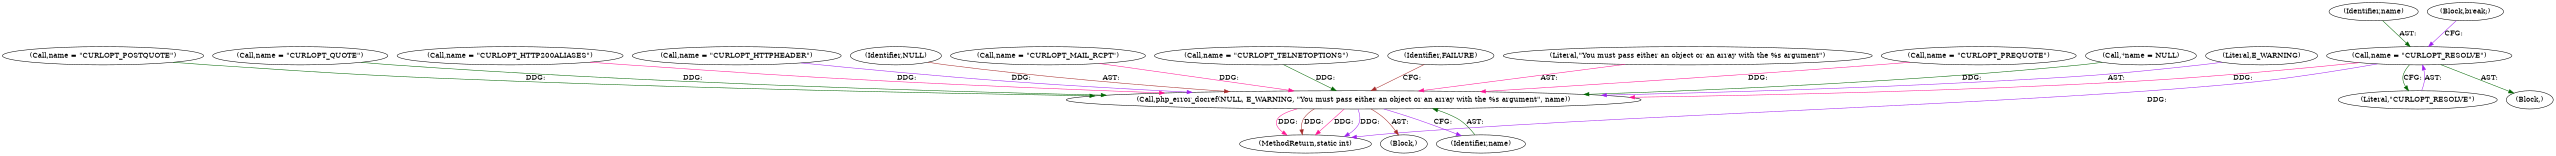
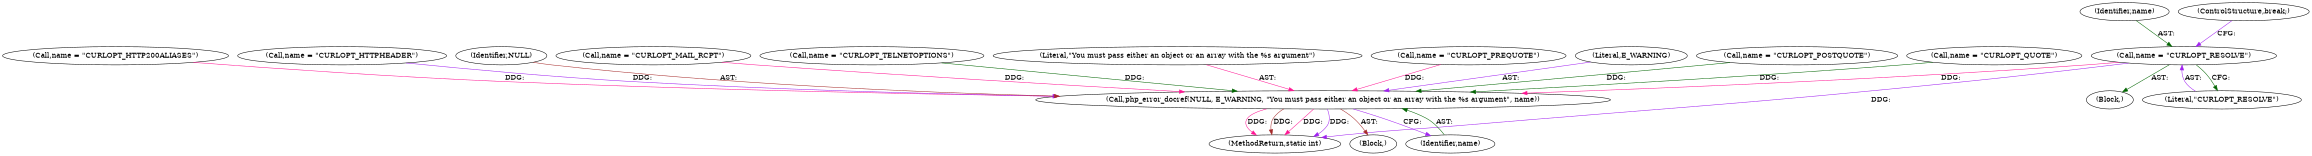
node "(Block,break;)": label "(Block,break;)" -> "(ControlStructure,break;)"
node "(Identifier,FAILURE)": removed
node "(Call,*name = NULL)": removed
